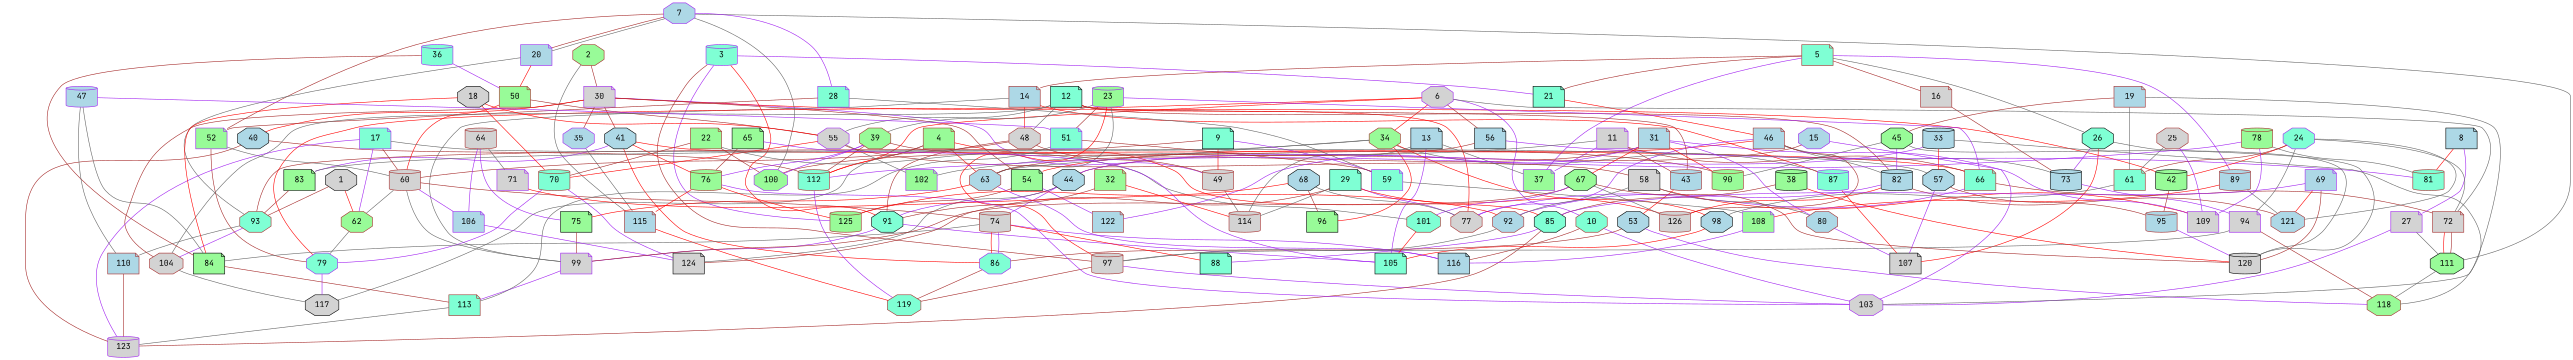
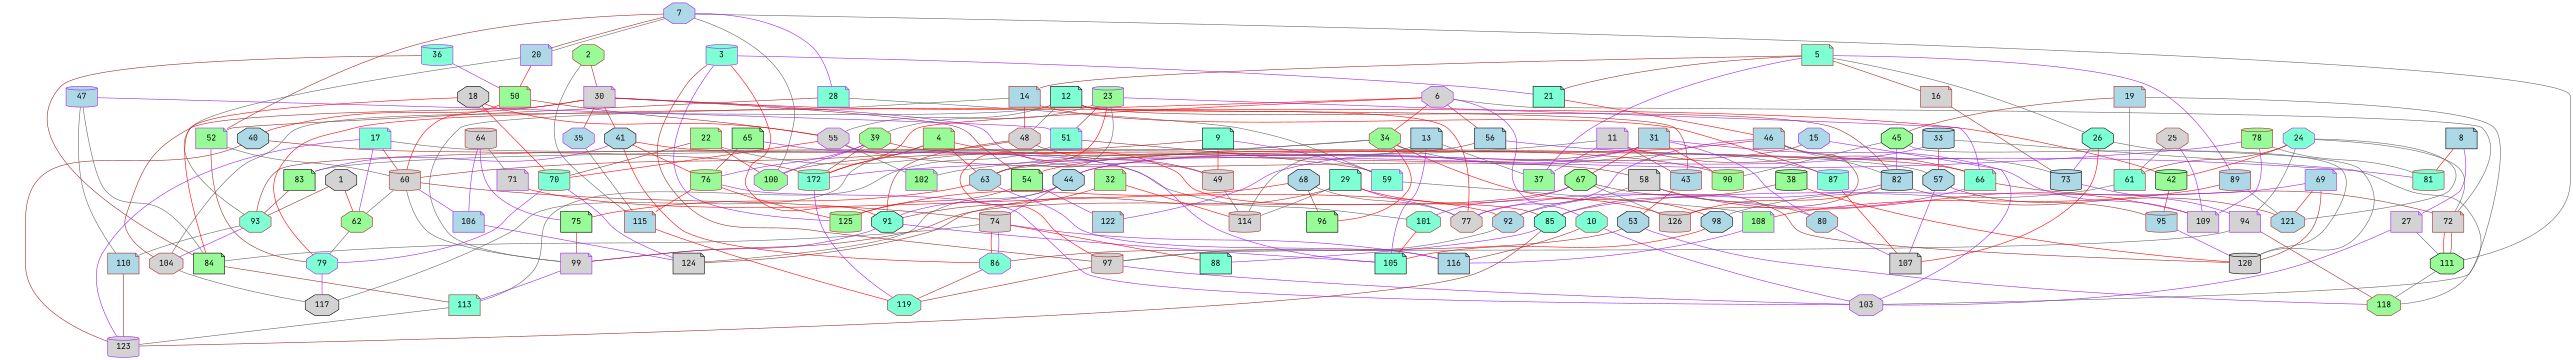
node "112": label "112" -> "172"
